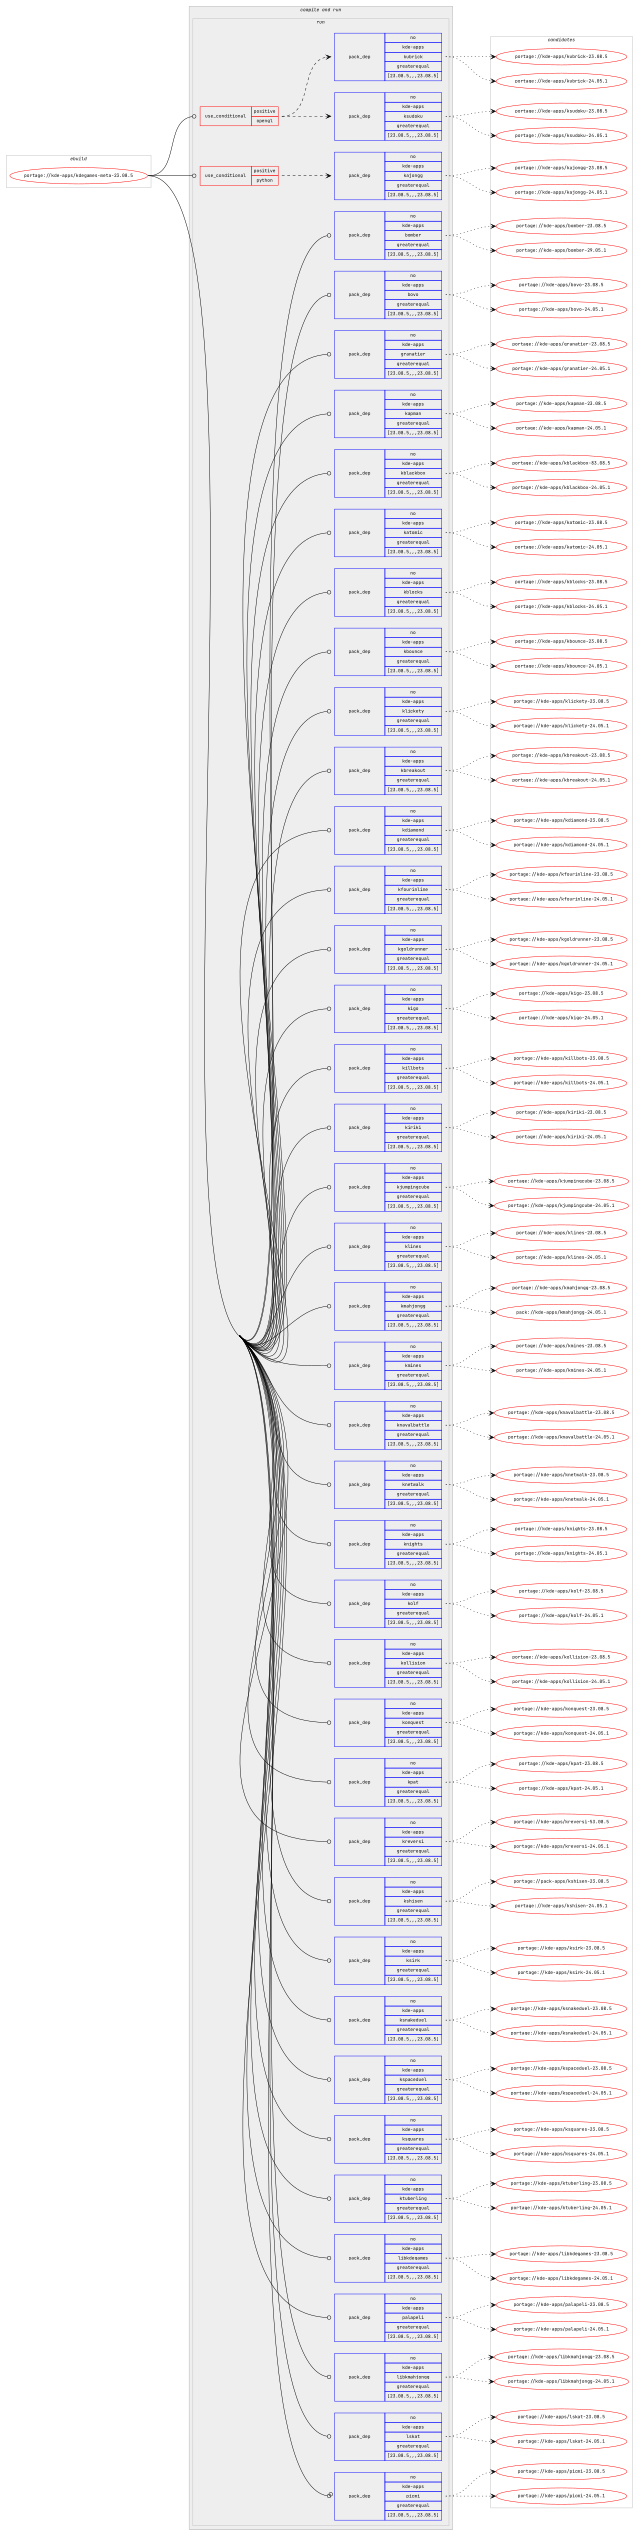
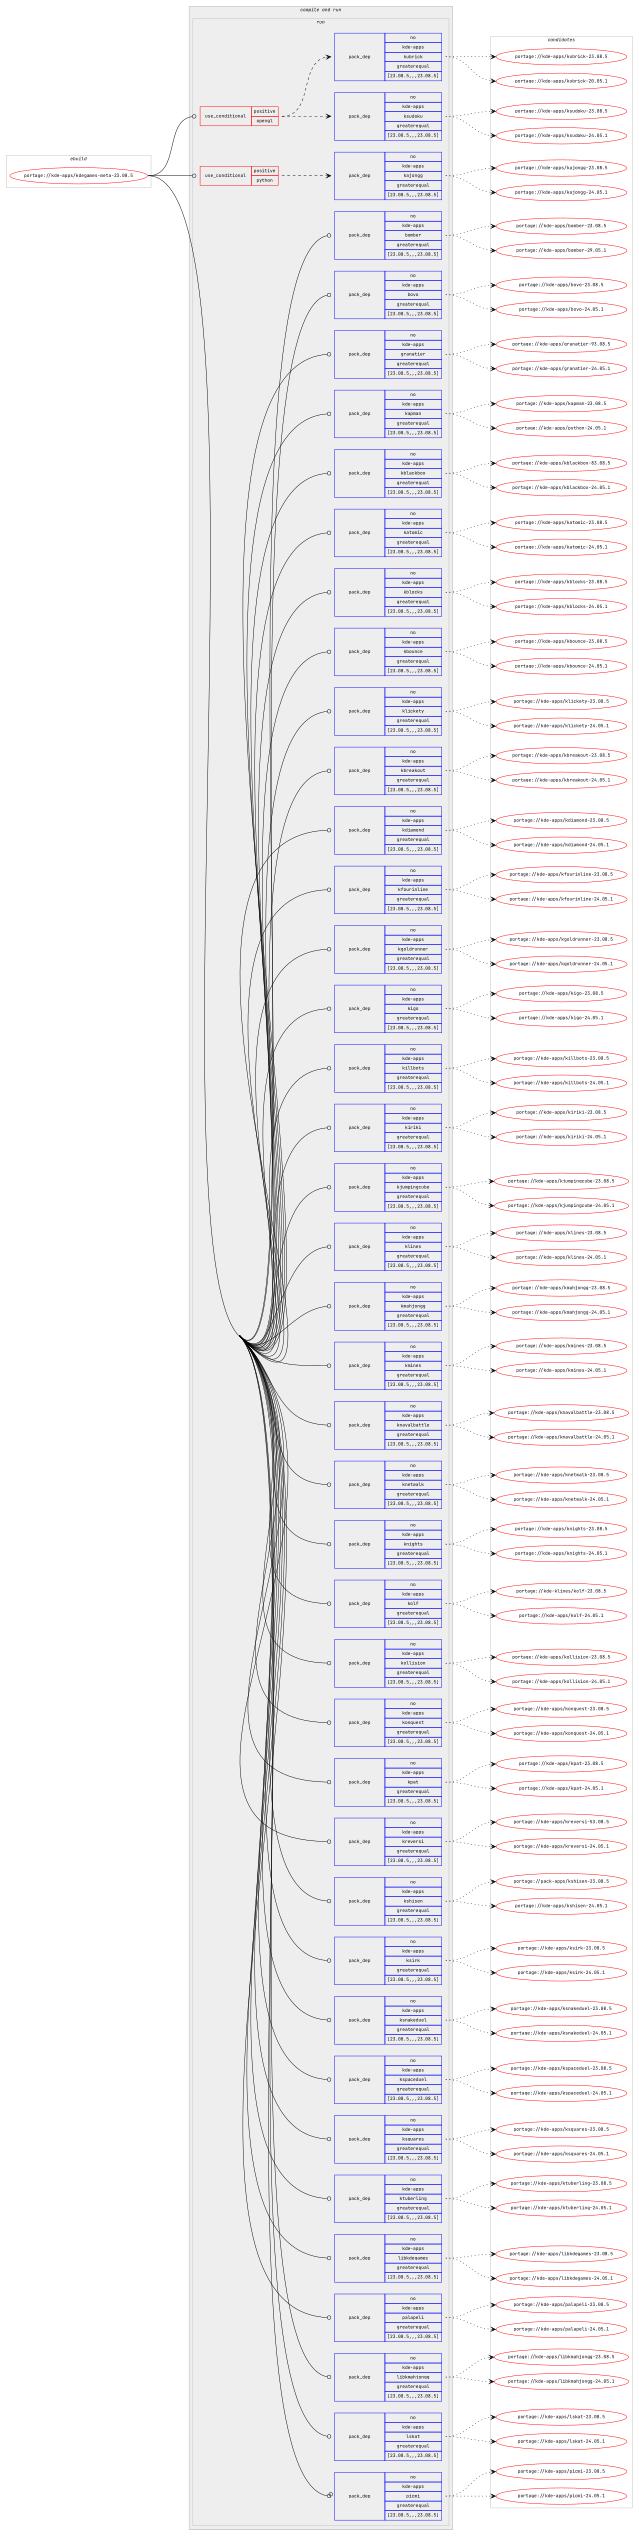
node "portage://kde-apps/kubrick-24.05.1": label "portage://kde-apps/kubrick-24.05.1" -> "portage://kde-apps/kubrick-20.05.1"
node "portage://kde-apps/granatier-23.08.5": label "portage://kde-apps/granatier-23.08.5" -> "portage://kde-apps/granatier-93.08.5"
node "portage://kde-apps/kapman-24.05.1": label "portage://kde-apps/kapman-24.05.1" -> "portage://kde-apps/python-24.05.1"
node "pack://kde-apps/kmahjongg-24.05.1": label "pack://kde-apps/kmahjongg-24.05.1" -> "portage://kde-apps/kmahjongg-24.05.1"
node "portage://kde-apps/kolf-23.08.5": label "portage://kde-apps/kolf-23.08.5" -> "portage://kde-klines/kolf-23.08.5"
